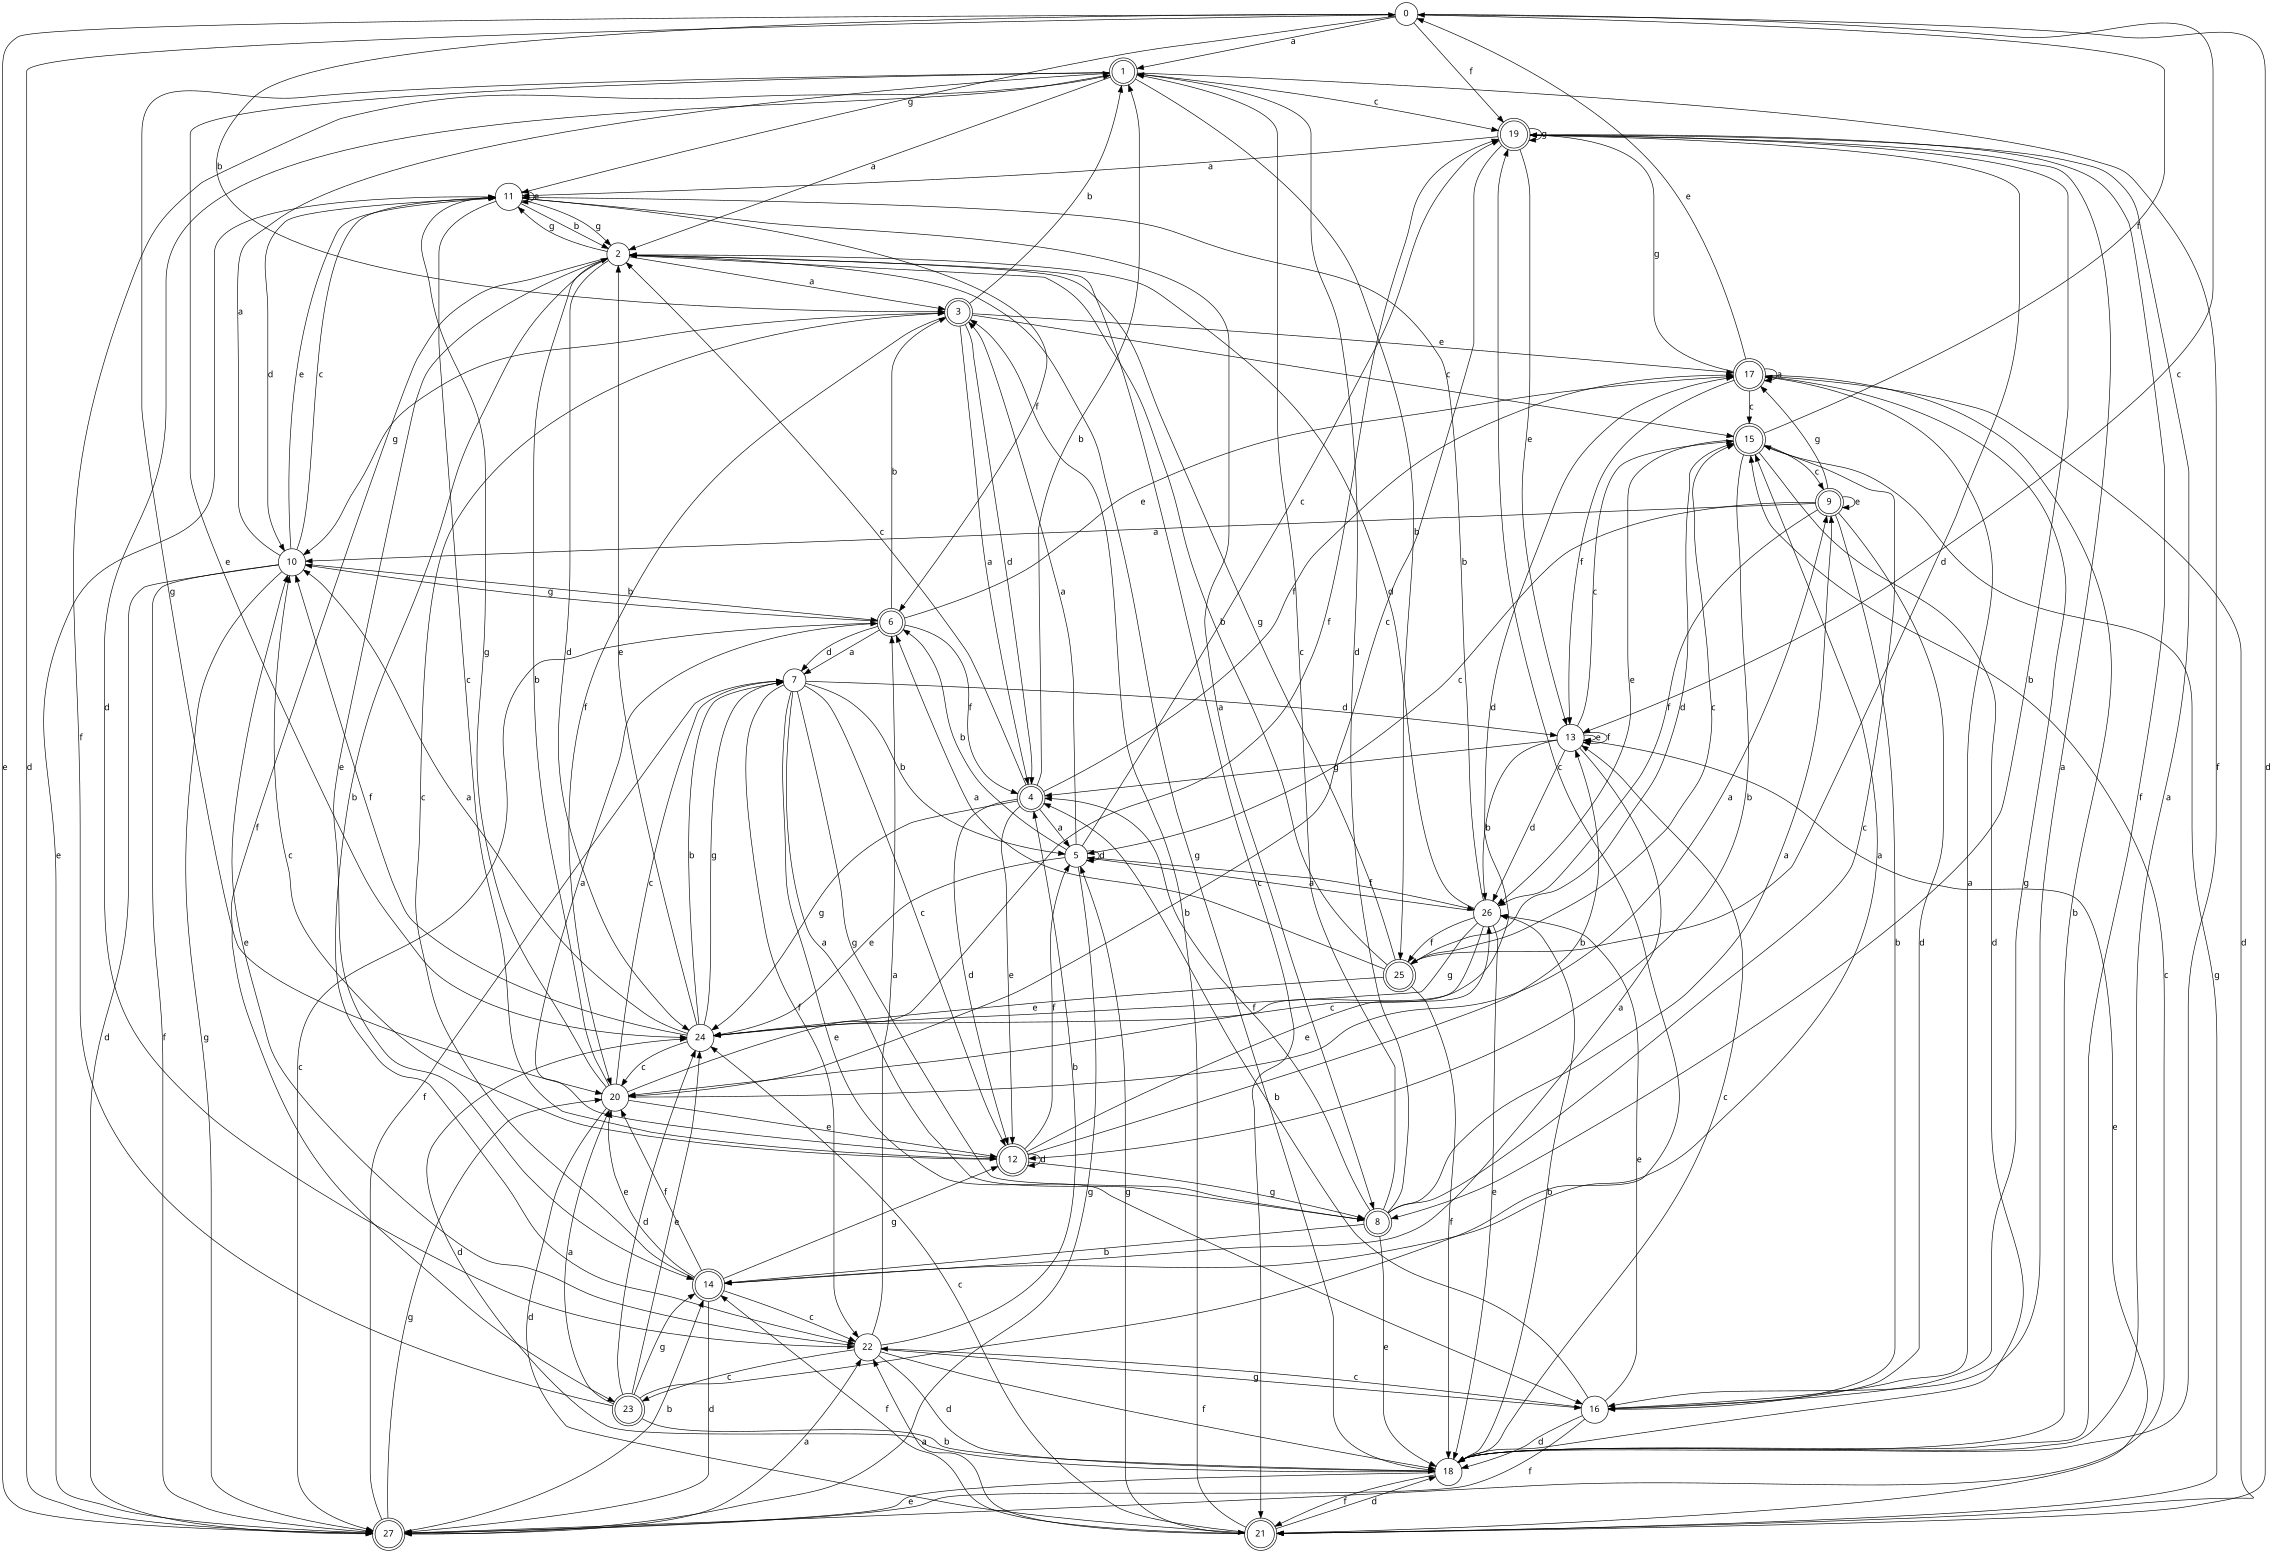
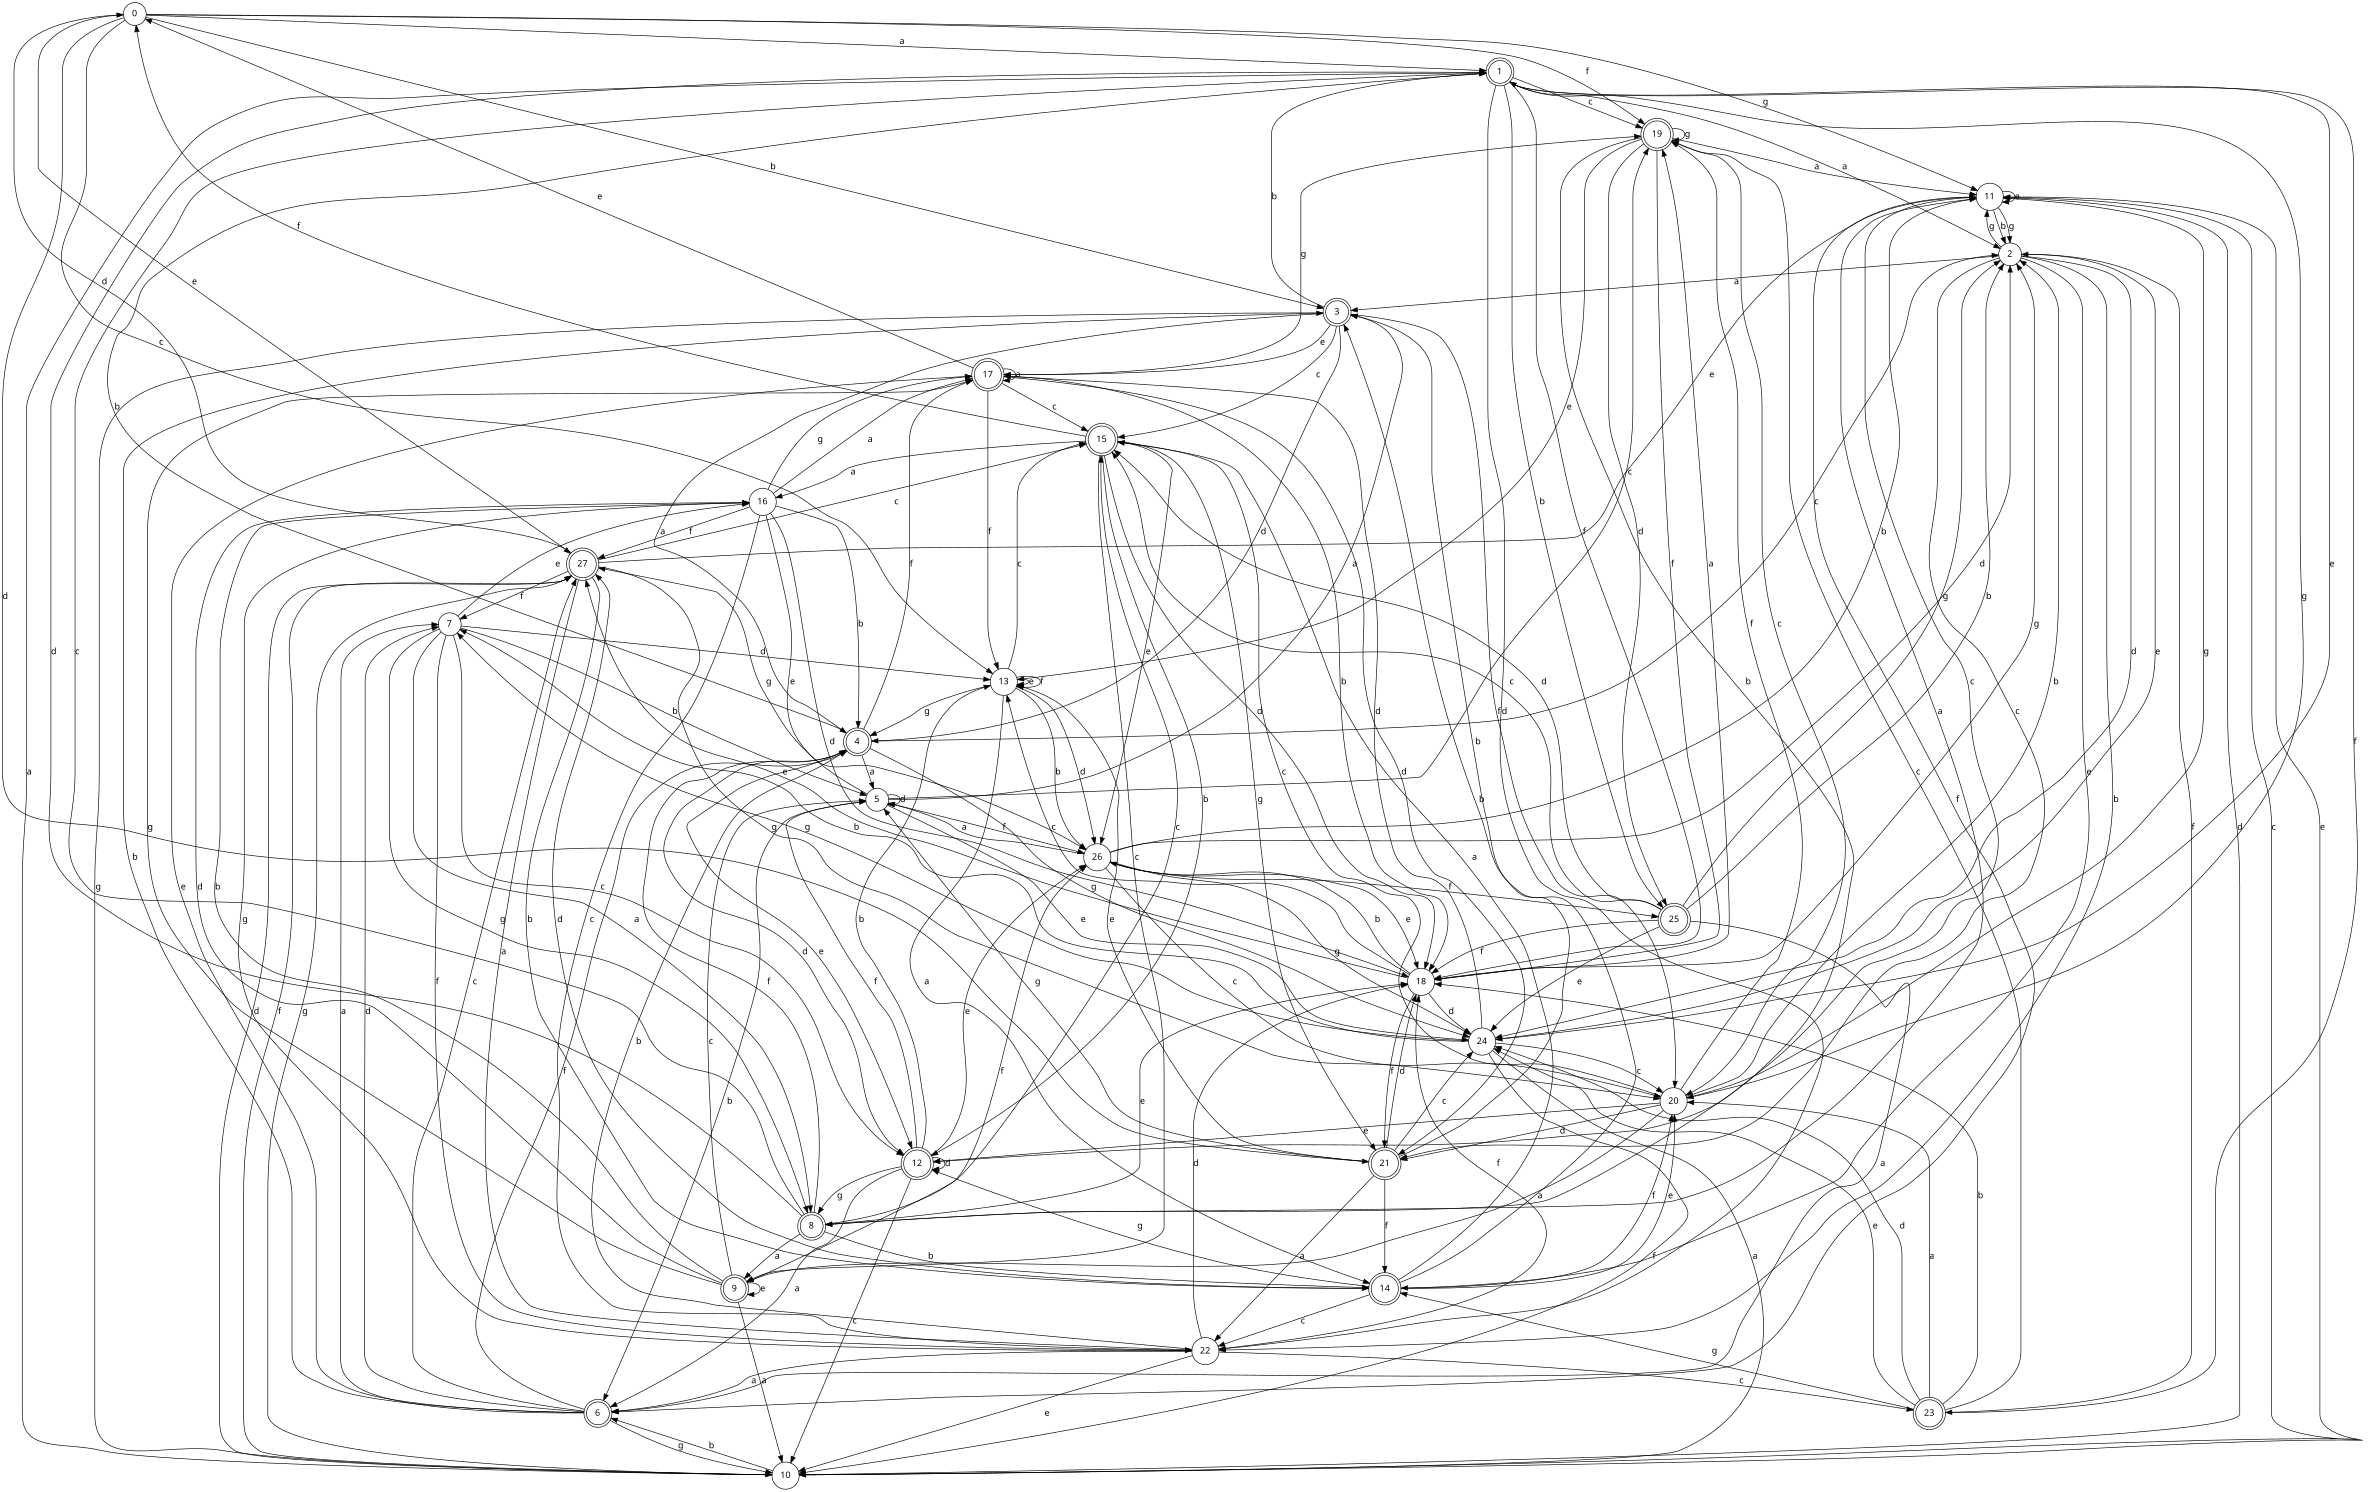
edge "19" -> "16": now "15" -> "16"
edge "14" -> "3": label "c" -> "b"
edge "20" -> "7": now "20" -> "15"
